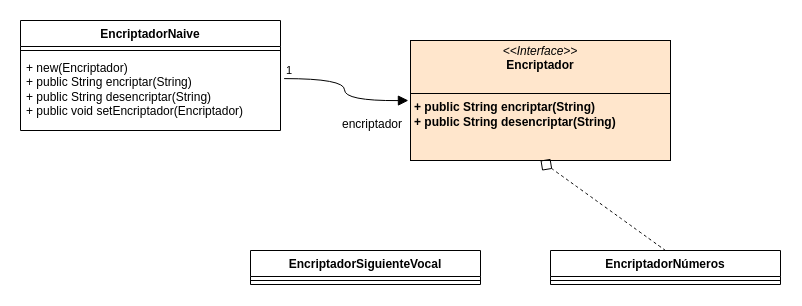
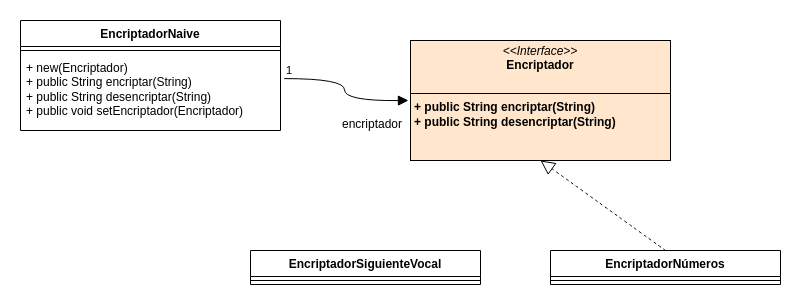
edge "EncriptadorNúmeros" -> "<<Interface>> Encriptador + public String encriptar(String) + public String desencriptar(String)": arrowhead diamond -> block
